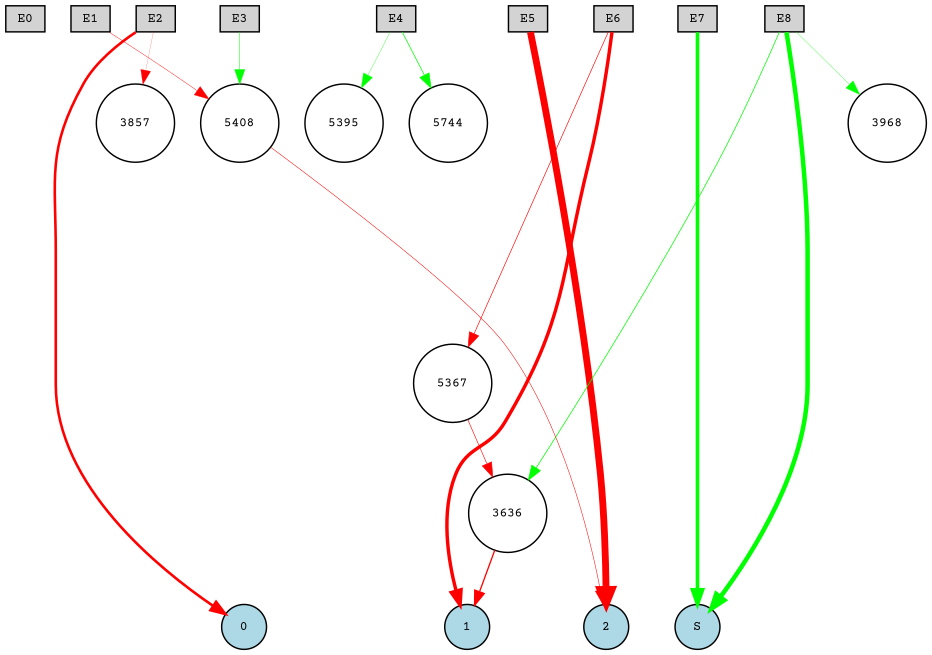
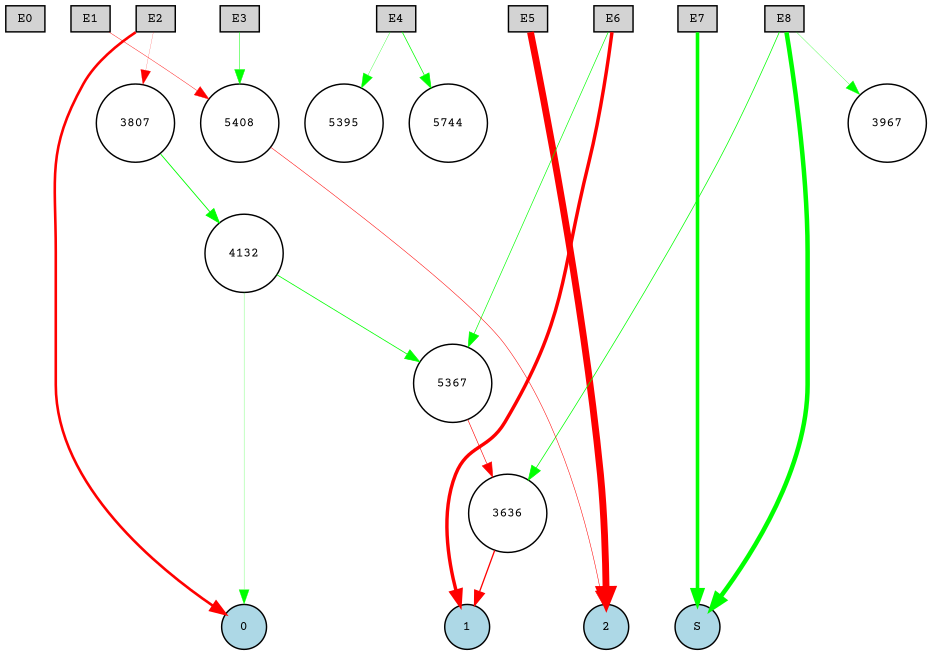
node "3857": label "3857" -> "3807"
node "3968": label "3968" -> "3967"
edge "E6" -> "5367": color red -> green
node "4132": added
